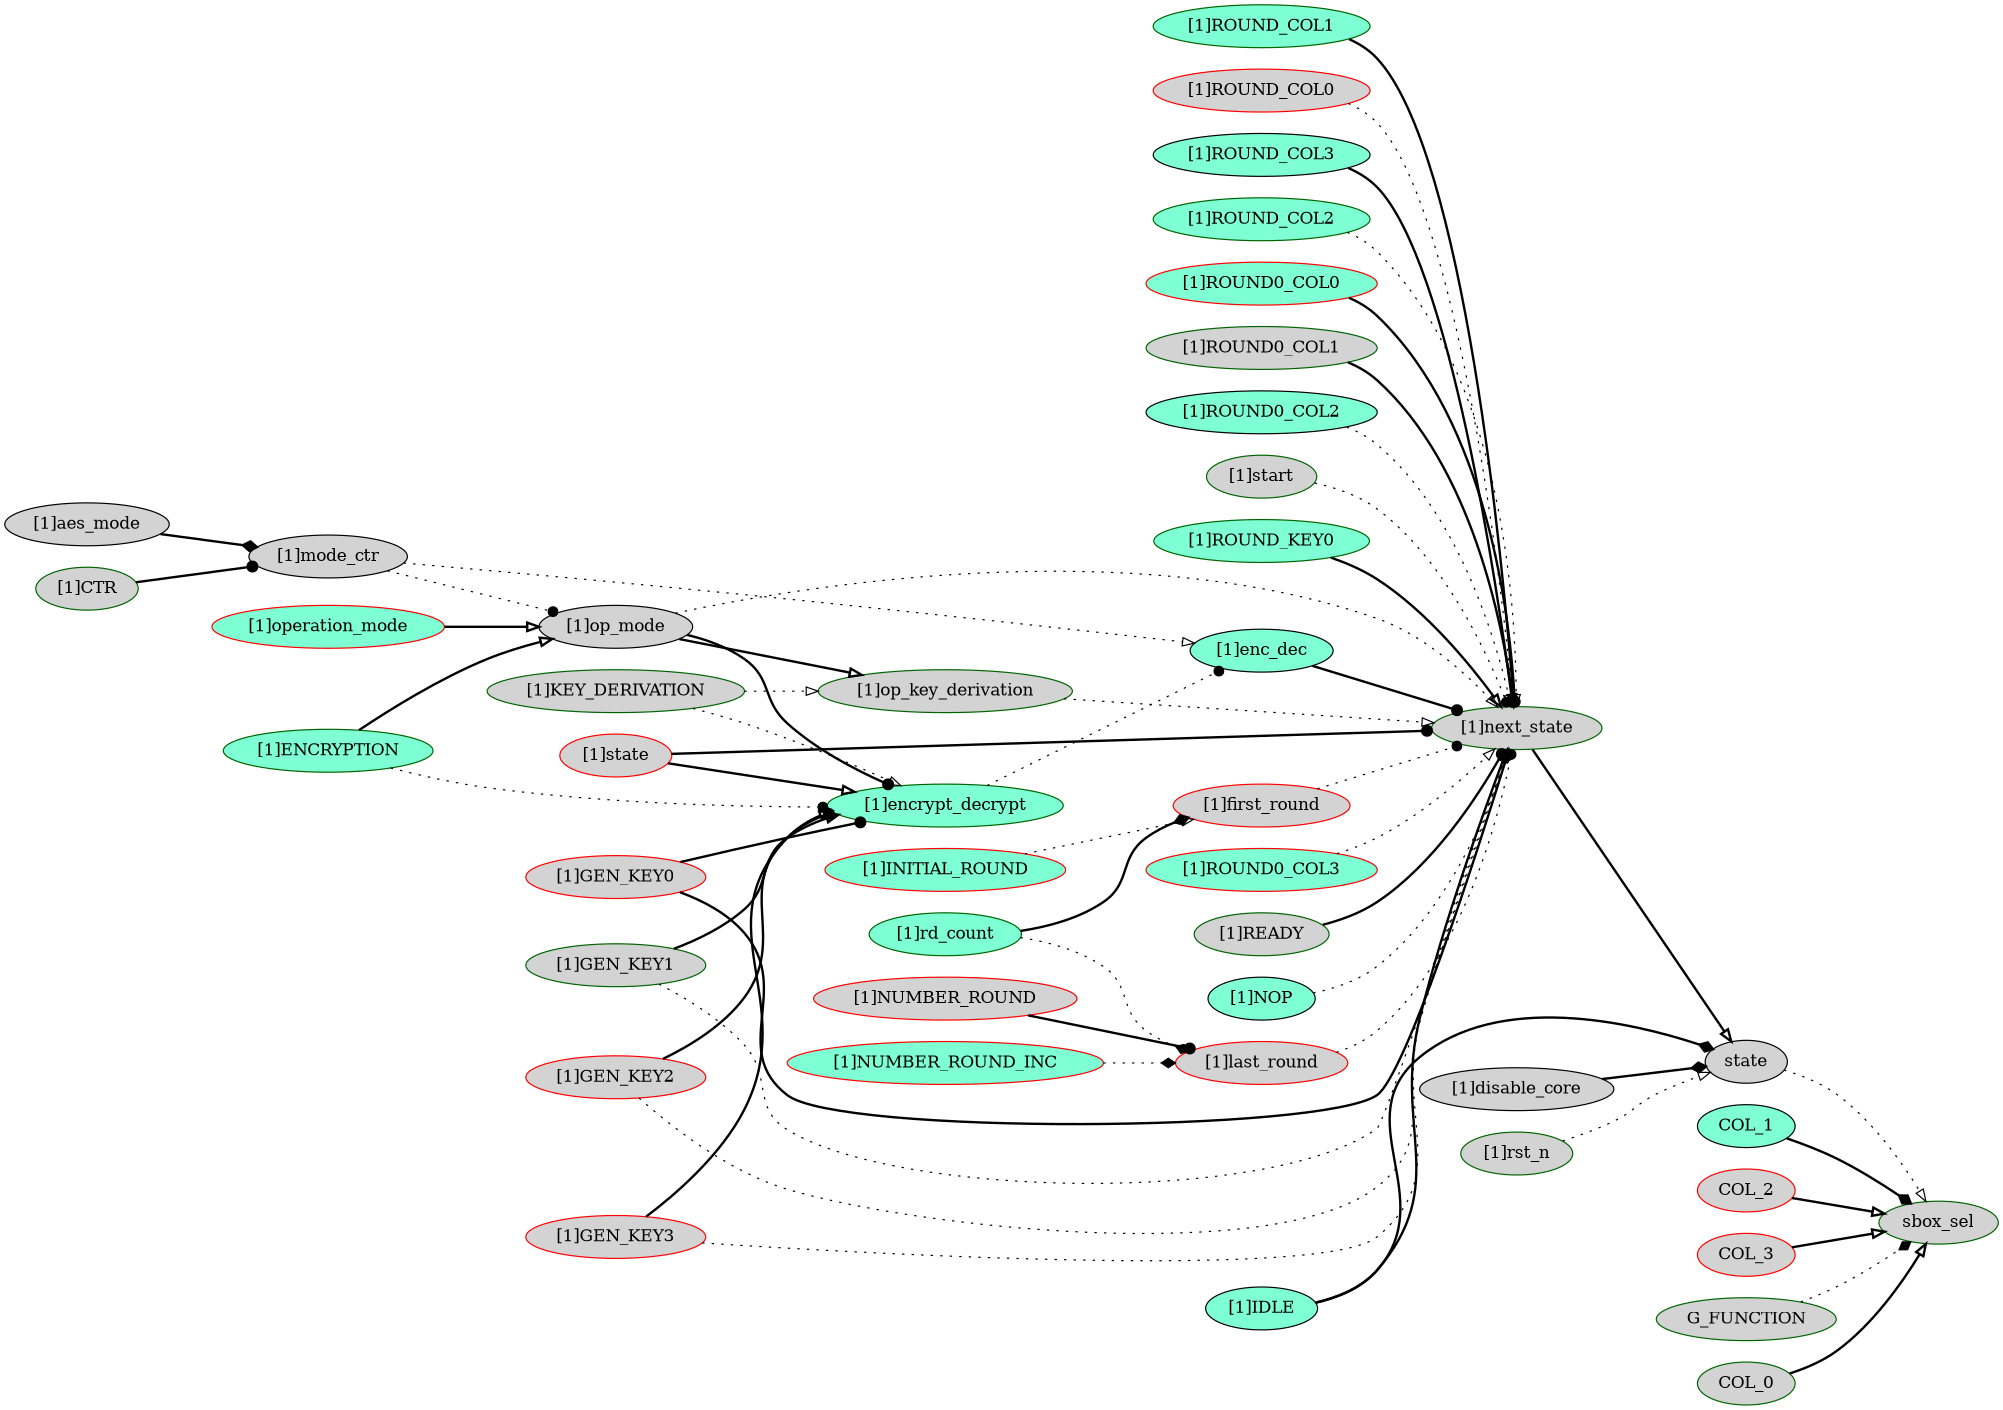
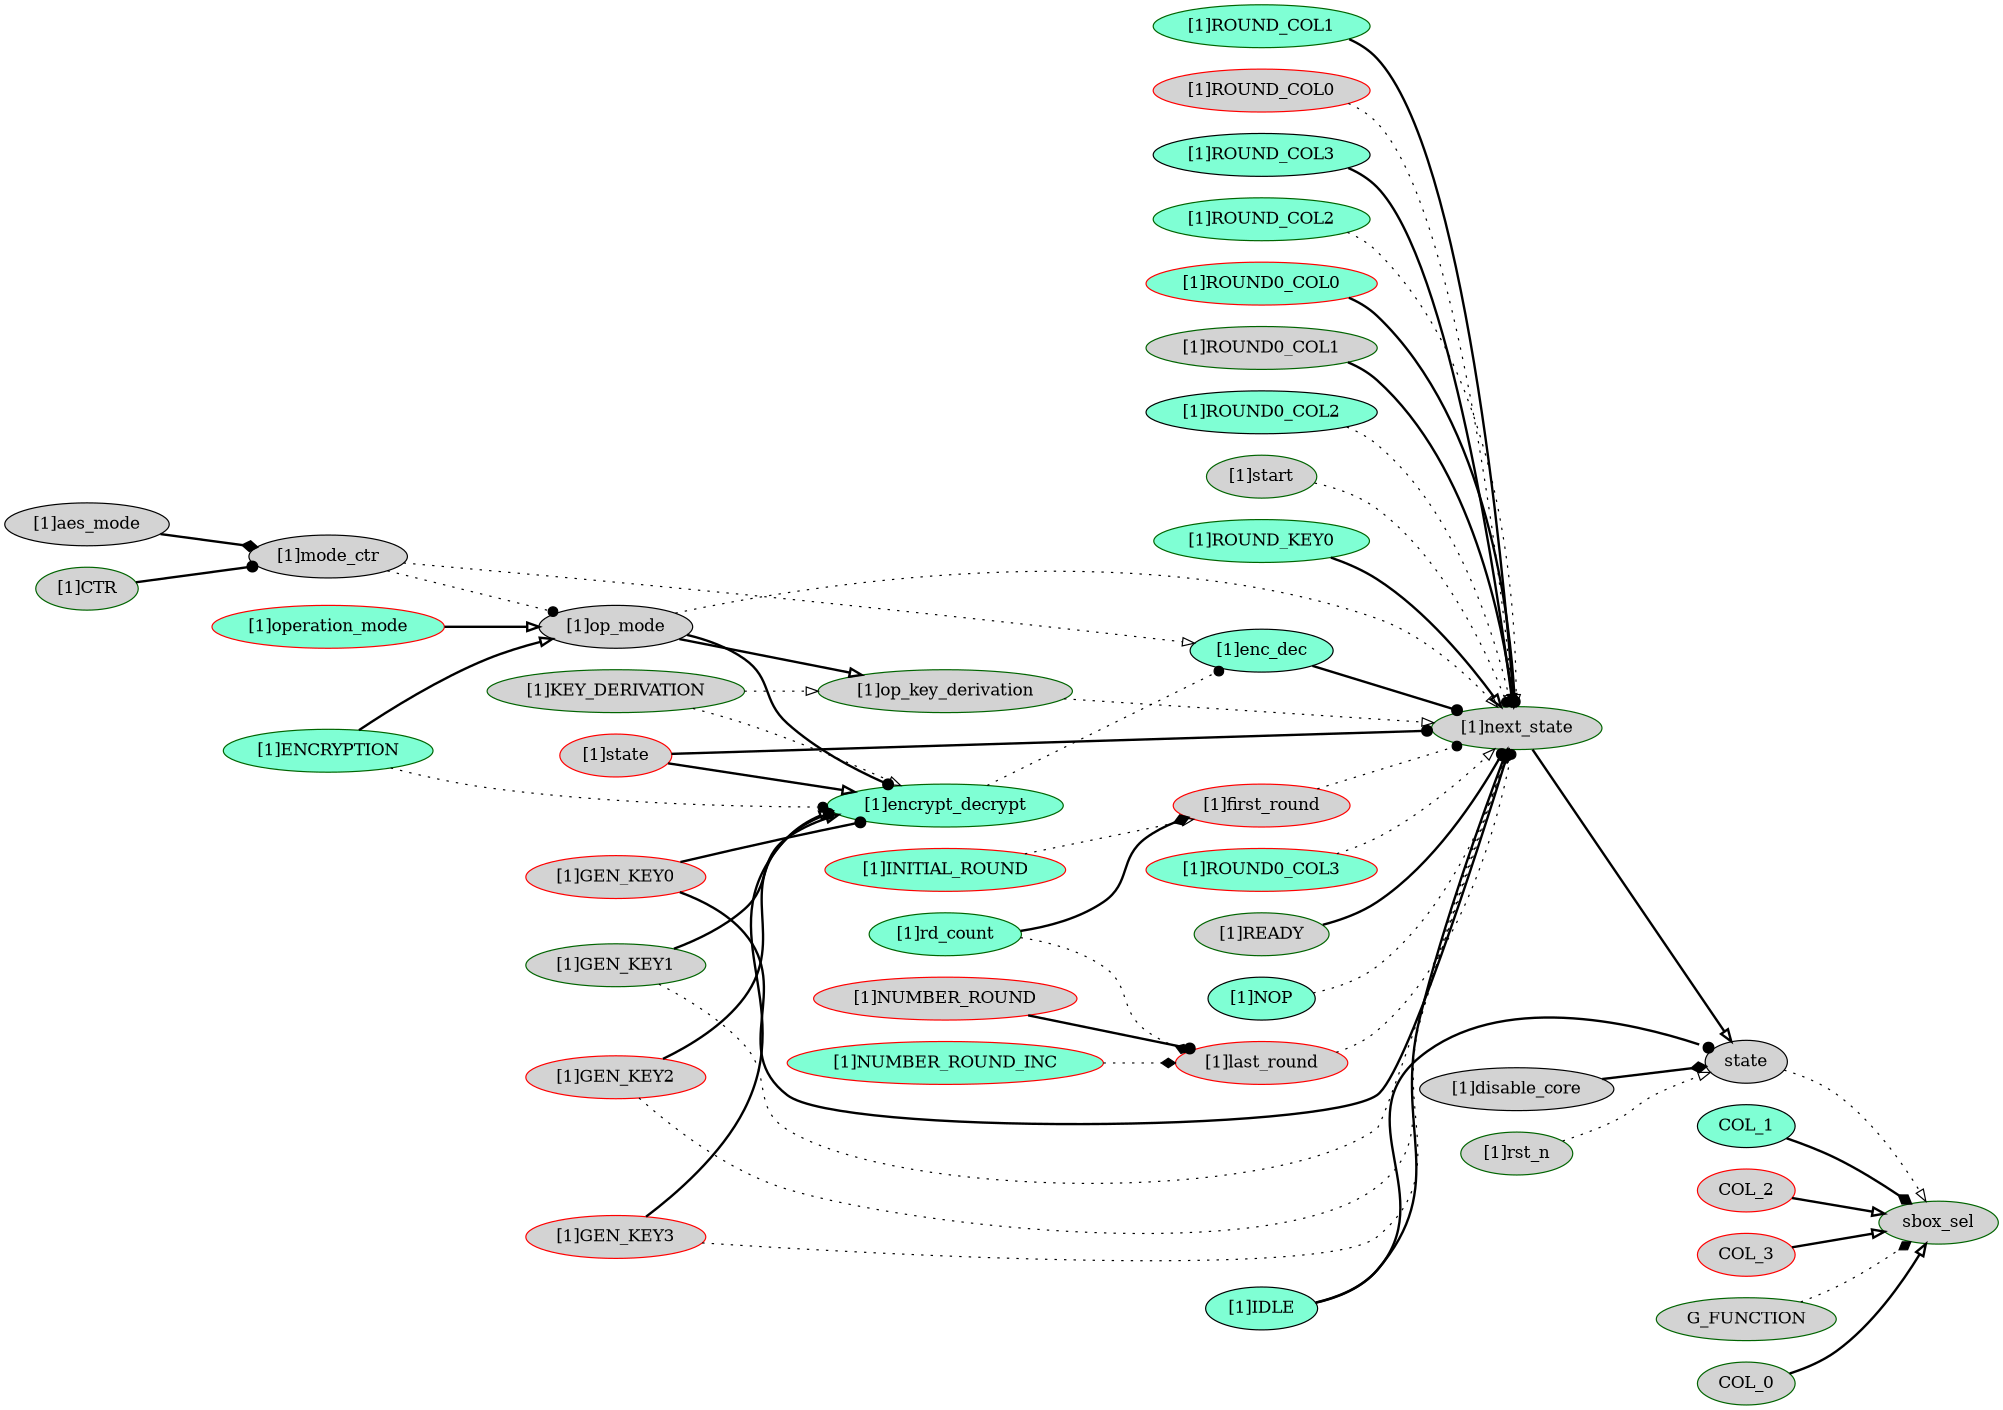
edge "[1]IDLE" -> "state": arrowhead diamond -> dot
